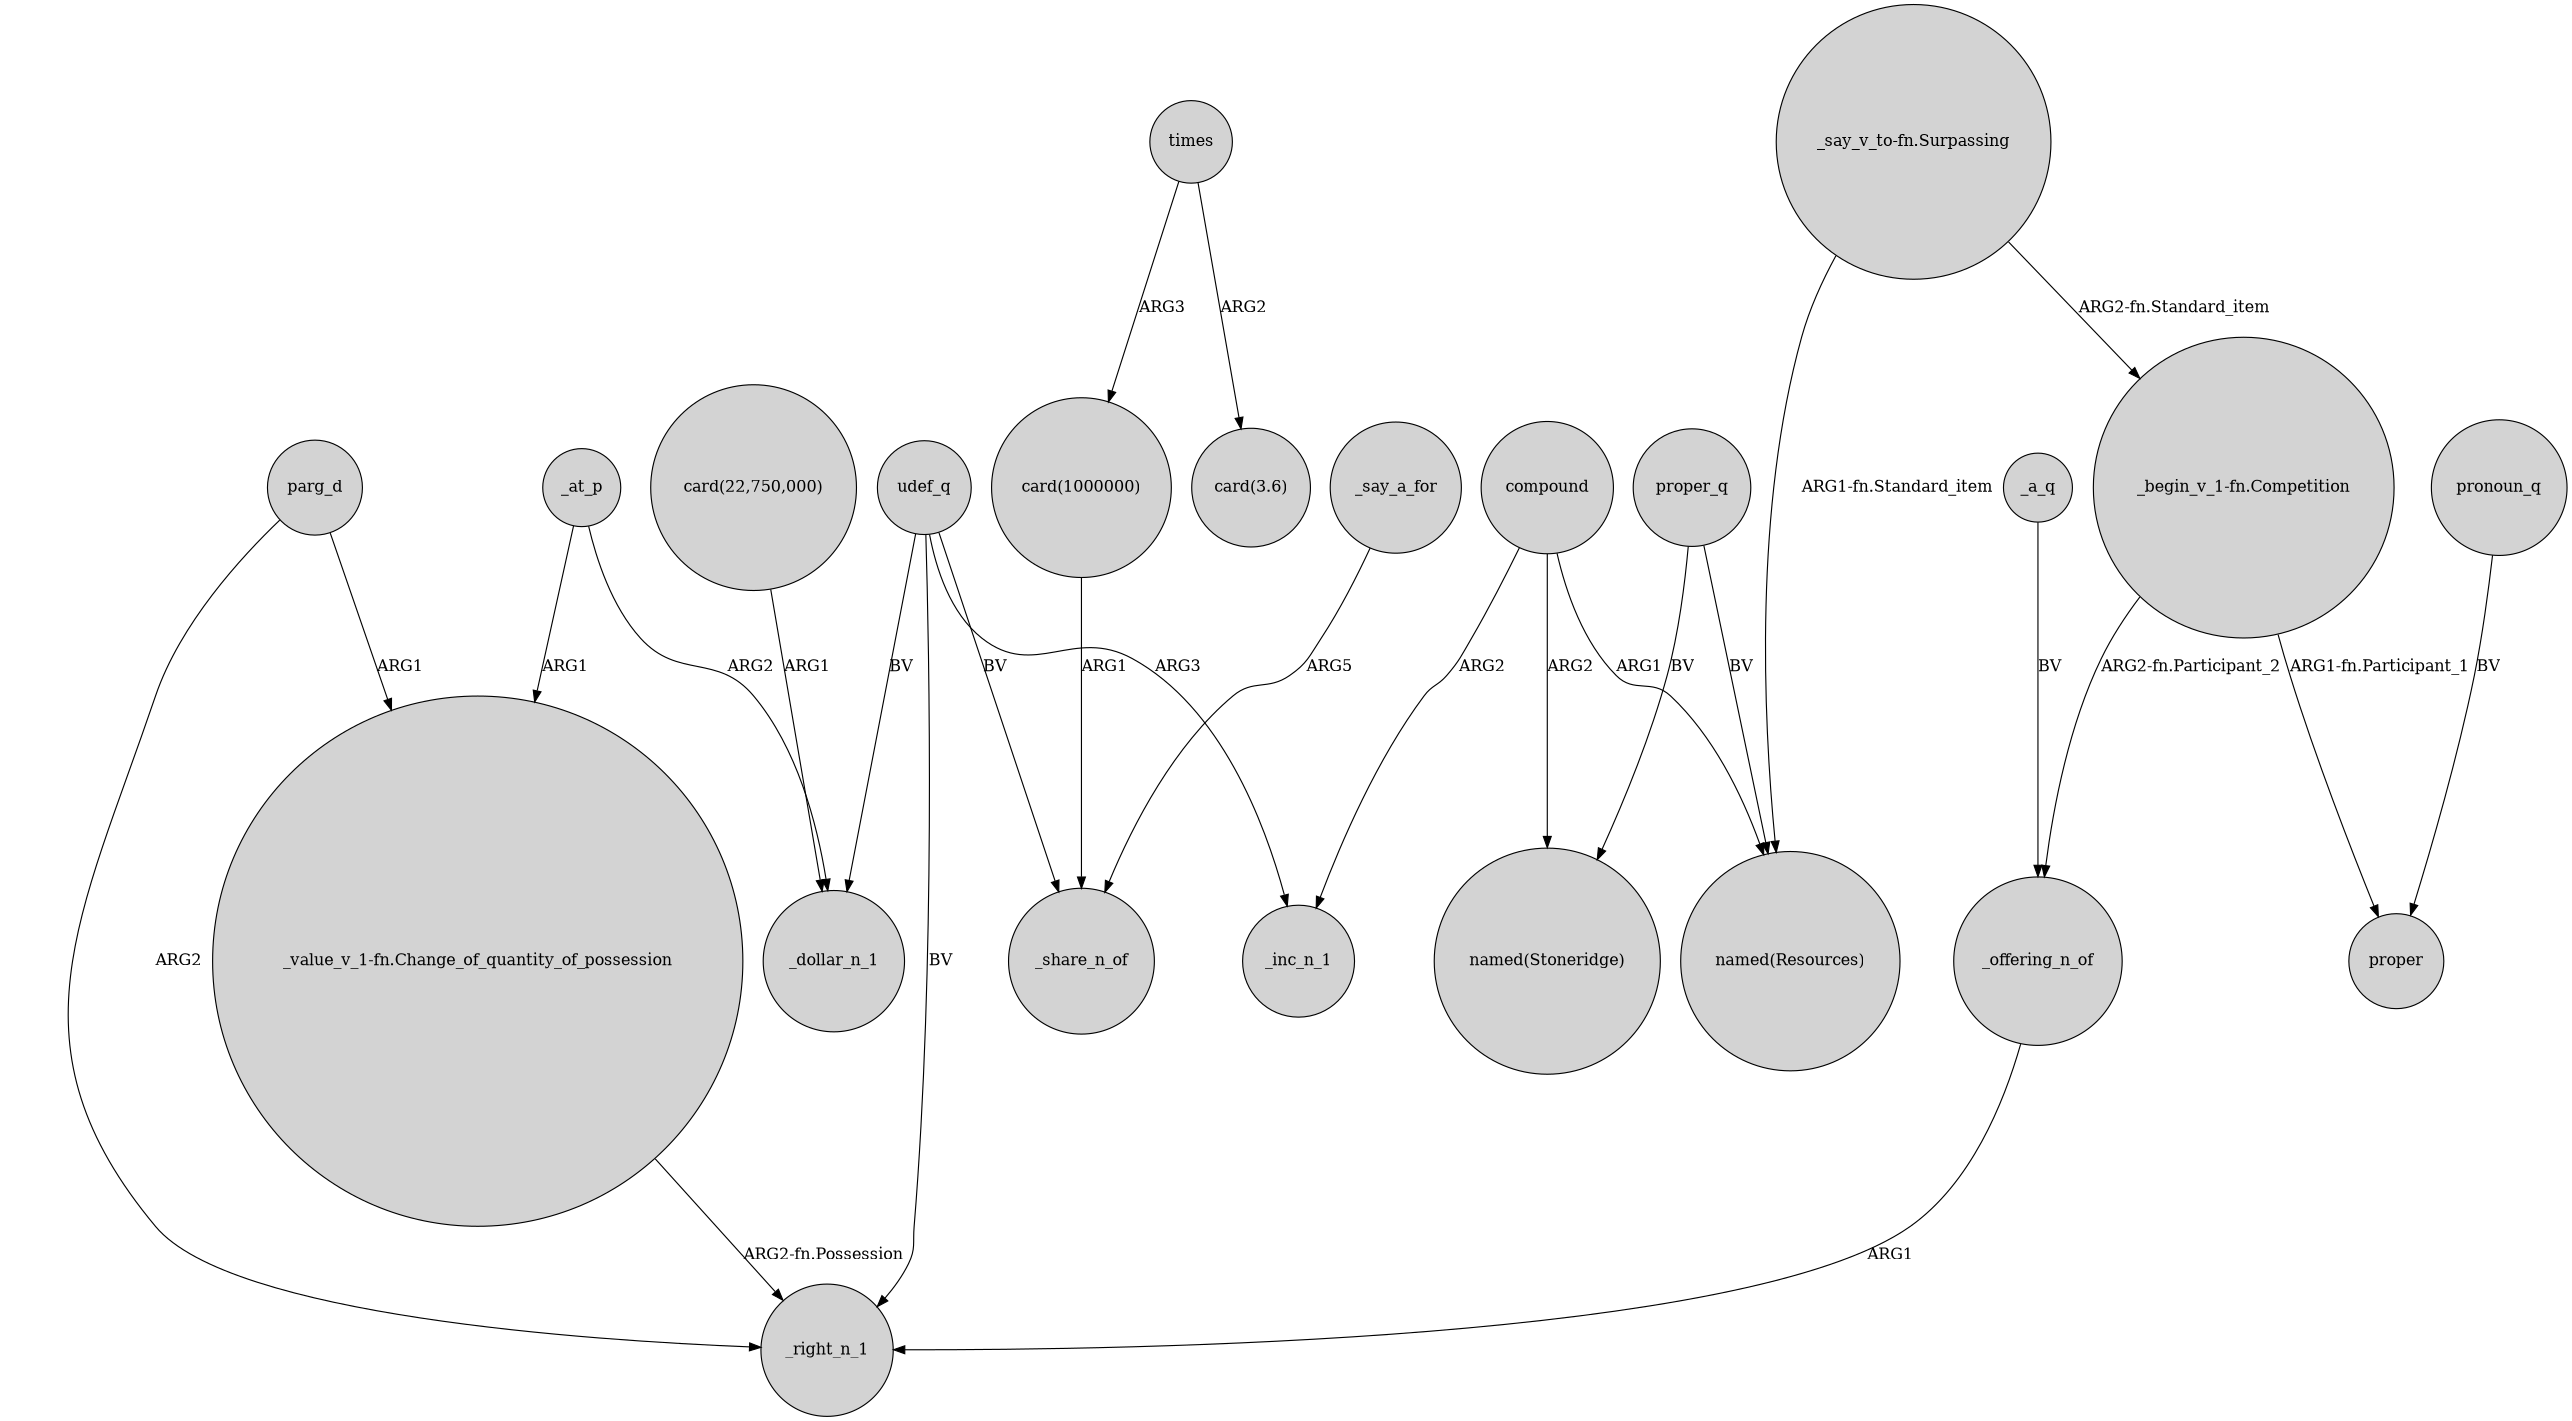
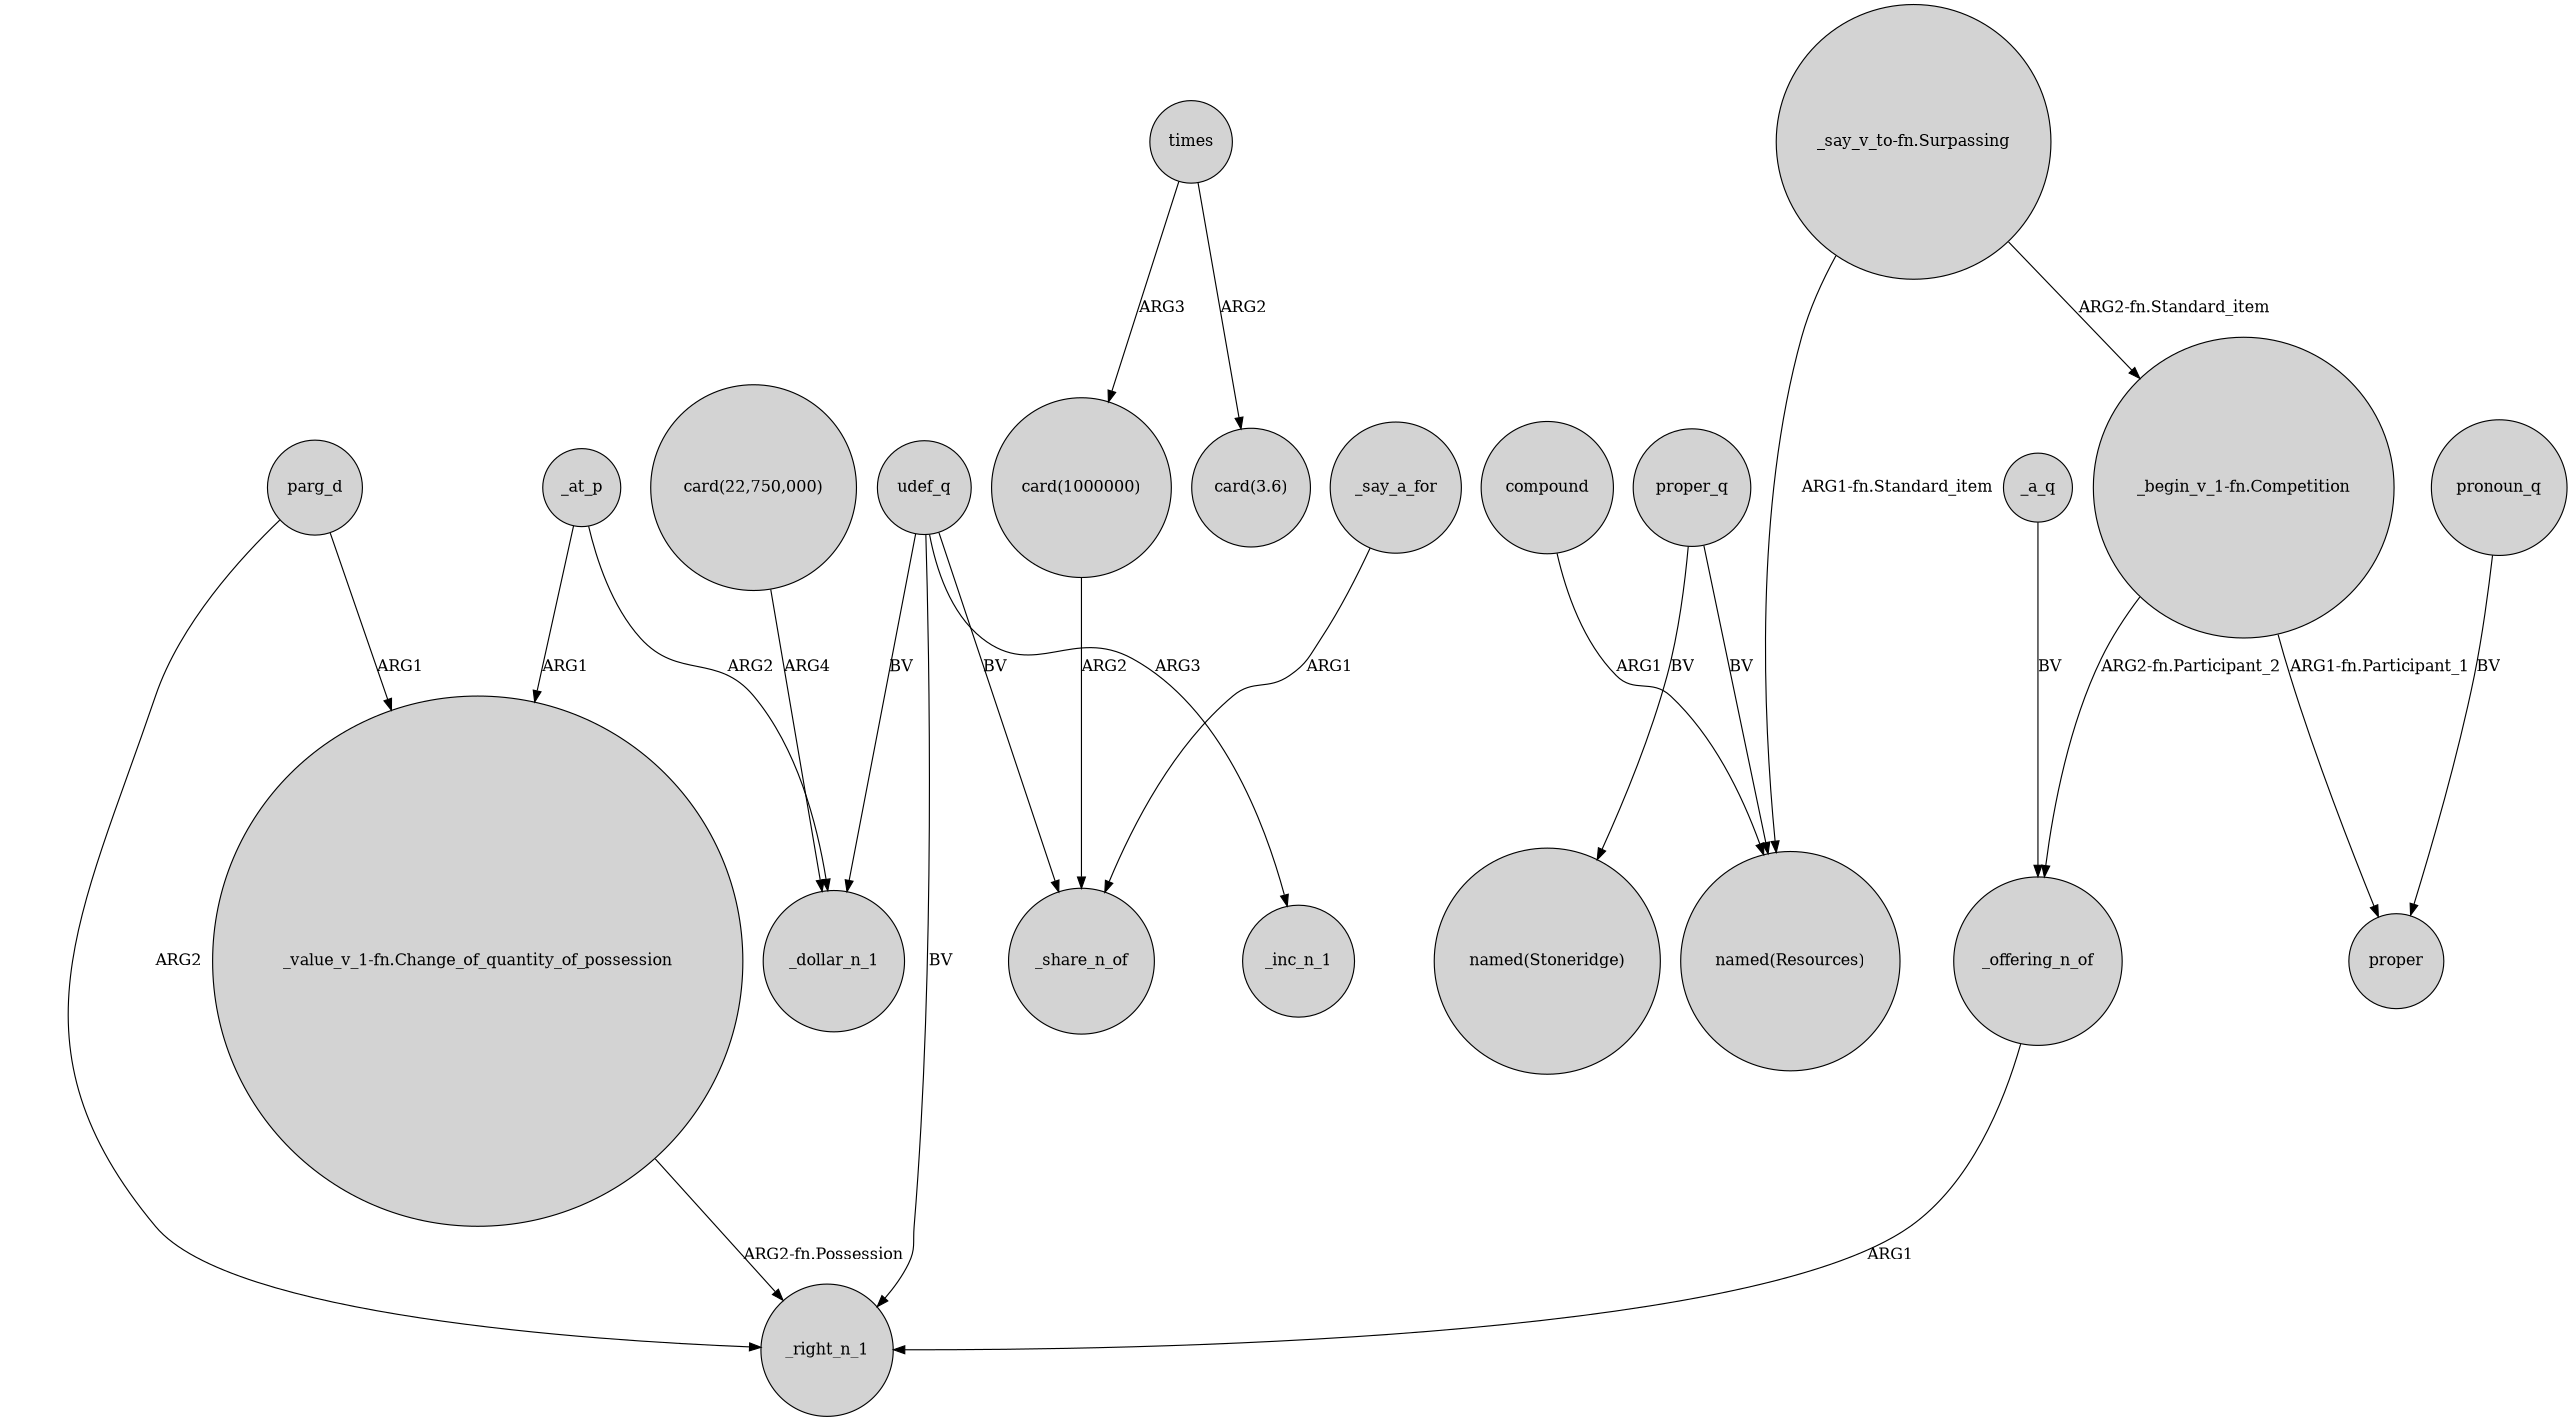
edge "card(22,750,000)" -> "_dollar_n_1": label "ARG1" -> "ARG4"
edge "card(1000000)" -> "_share_n_of": label "ARG1" -> "ARG2"
edge "_say_a_for" -> "_share_n_of": label "ARG5" -> "ARG1"
edge "compound" -> "named(Stoneridge)": removed, label "ARG2"
edge "compound" -> "_inc_n_1": removed, label "ARG2"
